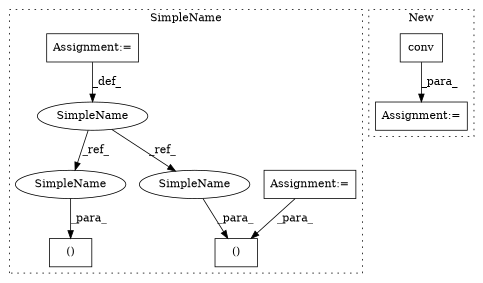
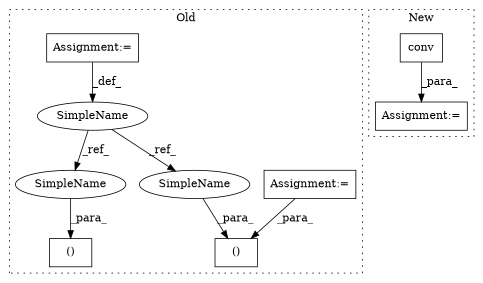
cluster "SimpleName": label "SimpleName" -> "Old"
